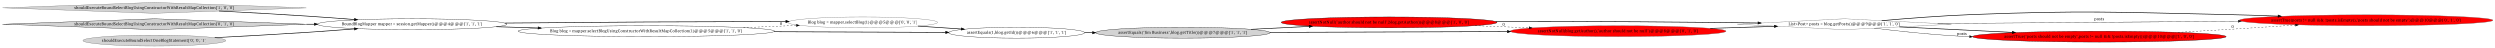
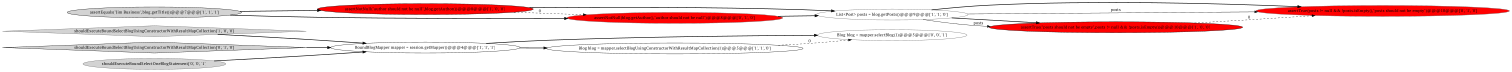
node "List<Post> posts = blog.getPosts()@@@9@@@['1', '1', '0']": shape diamond -> ellipse
node "assertEquals(1,blog.getId())@@@6@@@['1', '1', '1']": removed
